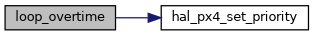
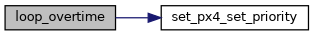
node "hal_px4_set_priority": label "hal_px4_set_priority" -> "set_px4_set_priority"
